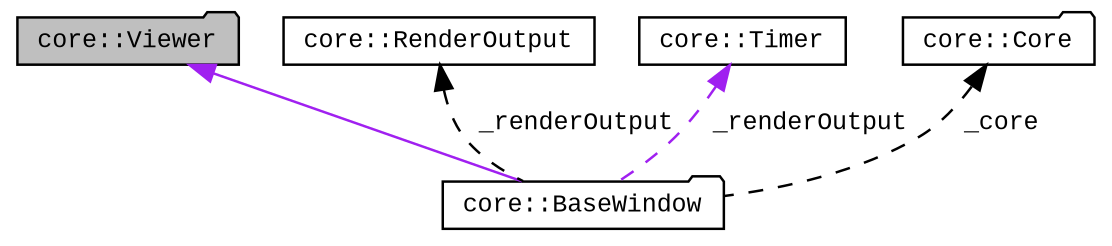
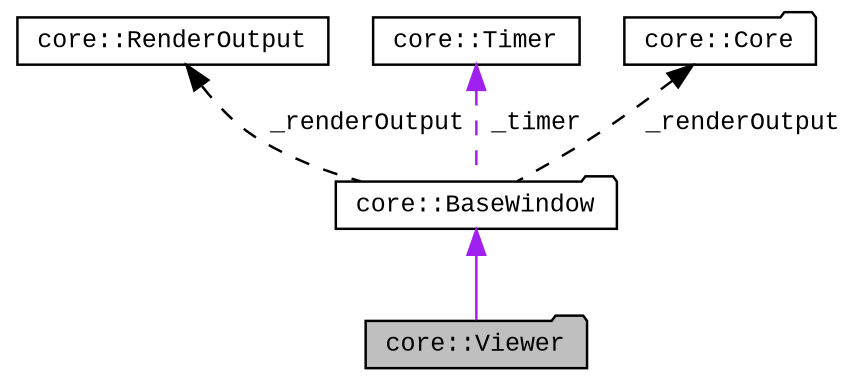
edge "core::BaseWindow" -> "core::Timer": label " _renderOutput" -> " _timer"
edge "core::BaseWindow" -> "core::Core": label " _core" -> " _renderOutput"
edge "core::BaseWindow" -> "core::Viewer": reversed
